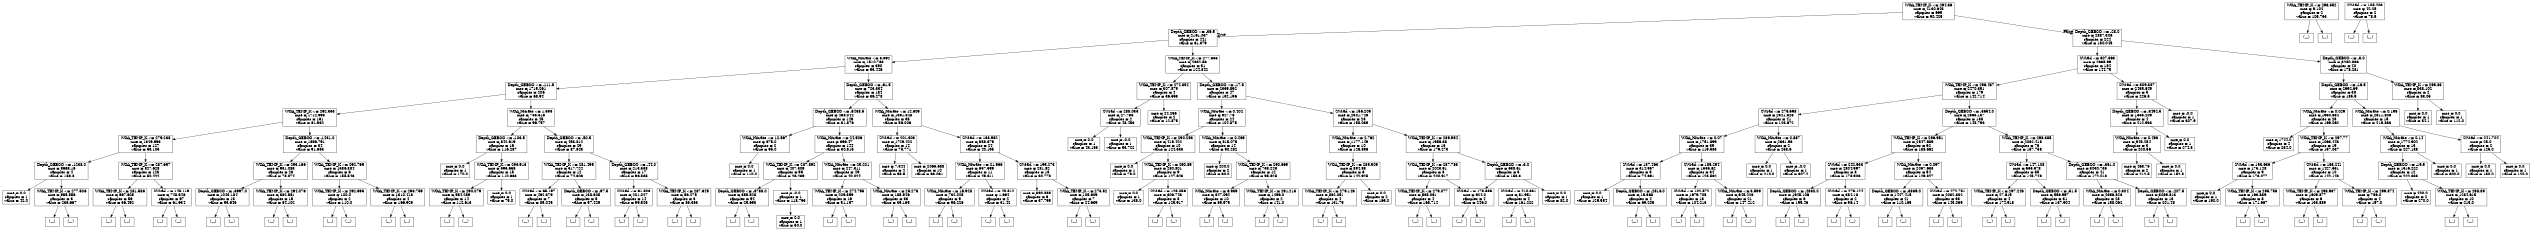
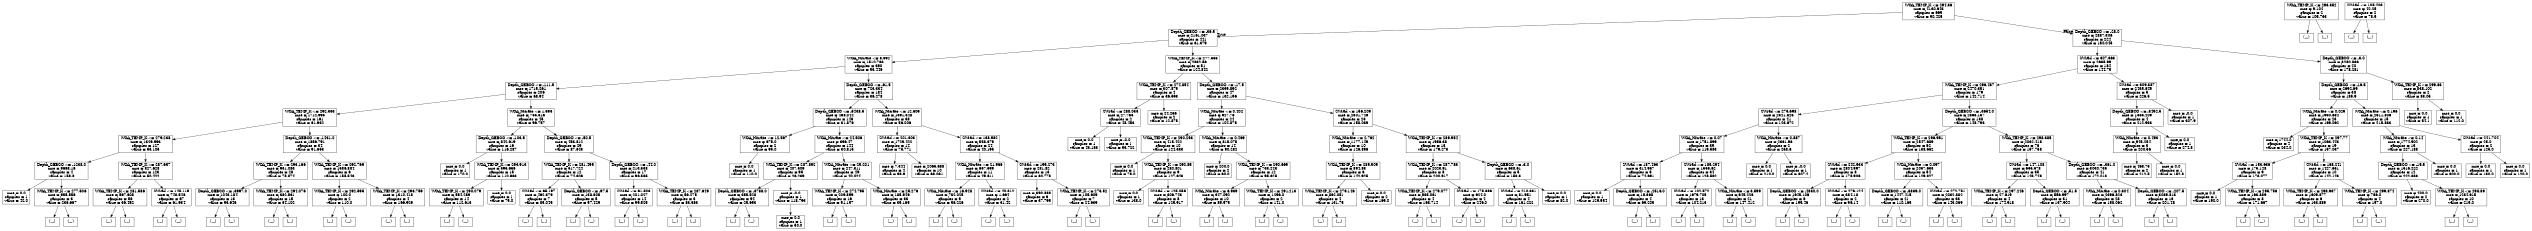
edge "Depth_GEBCO <= -3.0 mse = 638.61 samples = 5 value = 153.3" -> "SWrad <= 178.386 mse = 624.0 samples = 4 value = 246.0": now "Depth_GEBCO <= -3.0 mse = 638.61 samples = 5 value = 153.3" -> "SWrad <= 210.331 mse = 81.951 samples = 4 value = 161.222"
